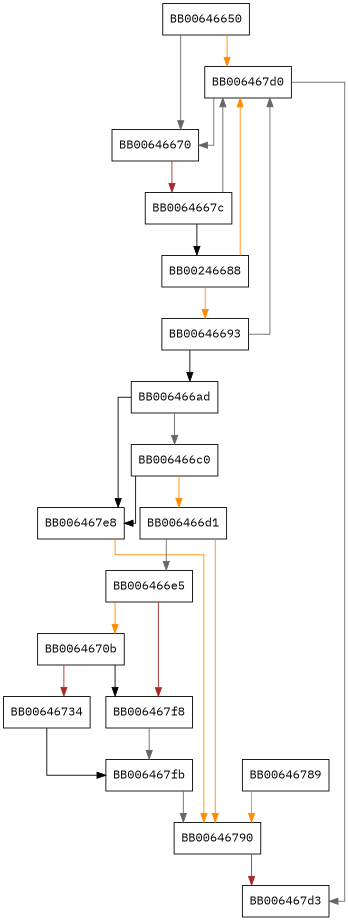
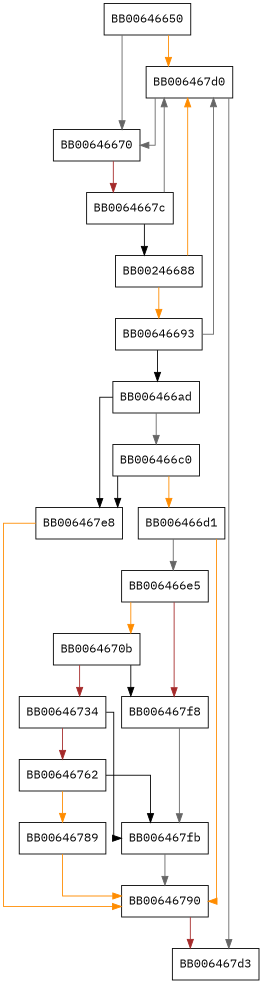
node "BB00646762": added
